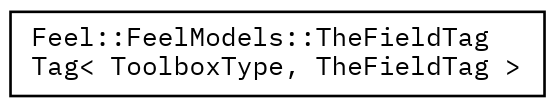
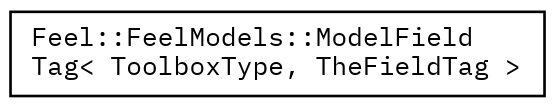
node "Feel::FeelModels::TheFieldTag Tag< ToolboxType, TheFieldTag >": label "Feel::FeelModels::TheFieldTag Tag< ToolboxType, TheFieldTag >" -> "Feel::FeelModels::ModelField Tag< ToolboxType, TheFieldTag >"
